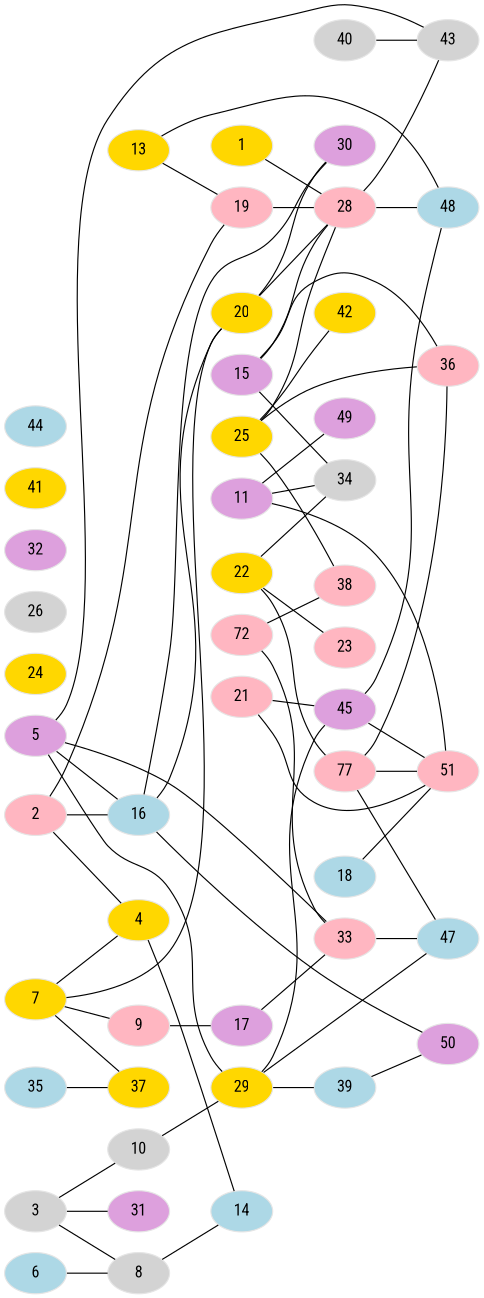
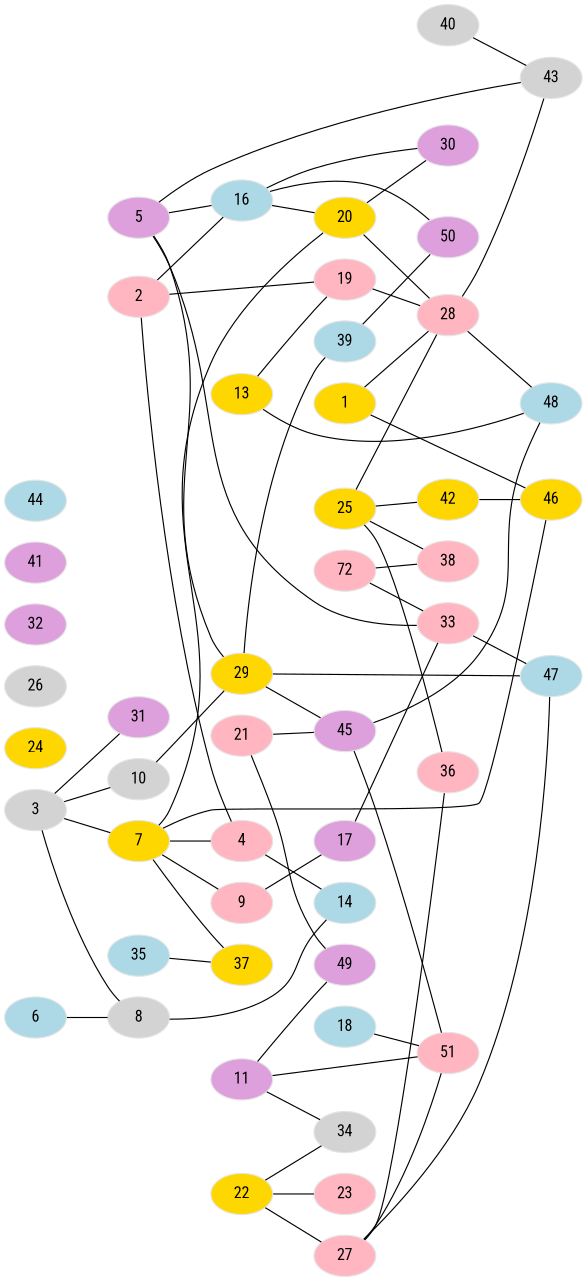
node "15": removed
node "41": fillcolor gold -> plum
node "46": added
node "77": label "77" -> "27"
edge "21" -- "51": now "21" -- "49"
edge "3" -- "7": added
node "4": fillcolor gold -> lightpink
